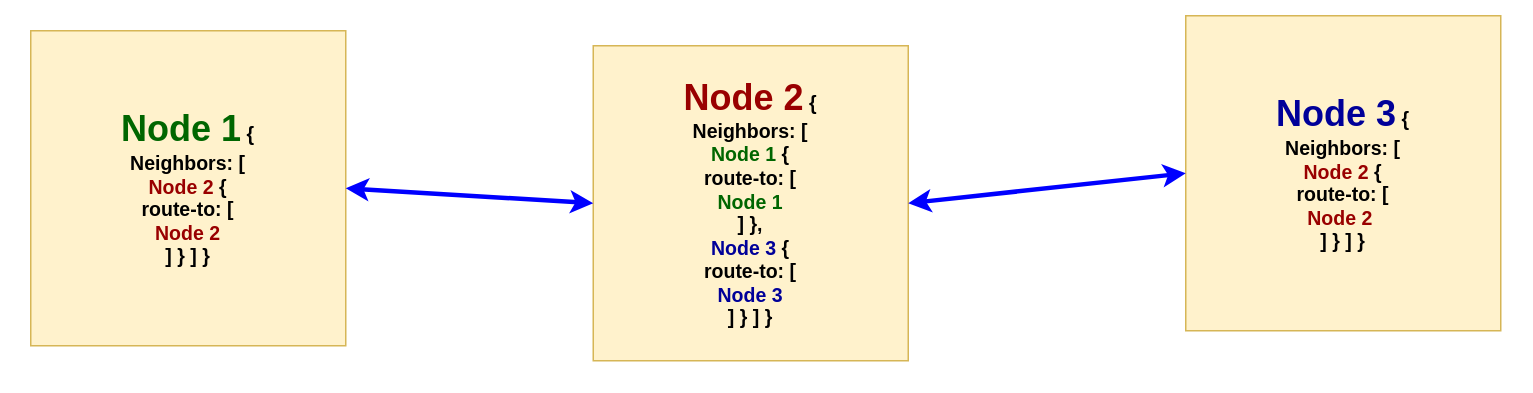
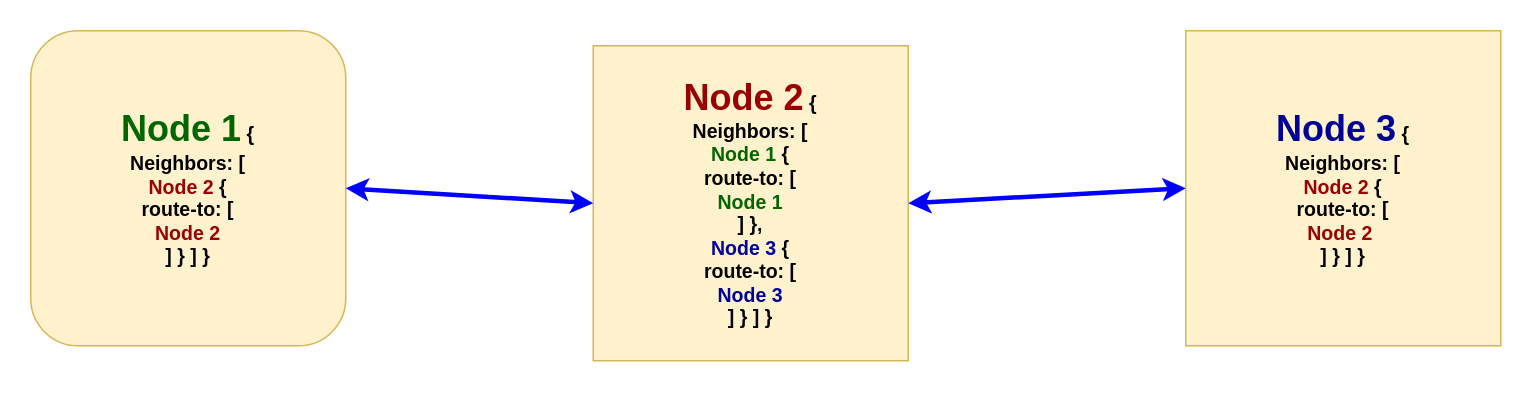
node "Node 3 { Neighbors: [ Node 2 { route-to: [ Node 2 ] } ] }": moved (1343, 173) -> (1343, 188)
node "Node 1 { Neighbors: [ Node 2 { route-to: [ Node 2 ] } ] }": shape rectangle -> rounded rectangle
